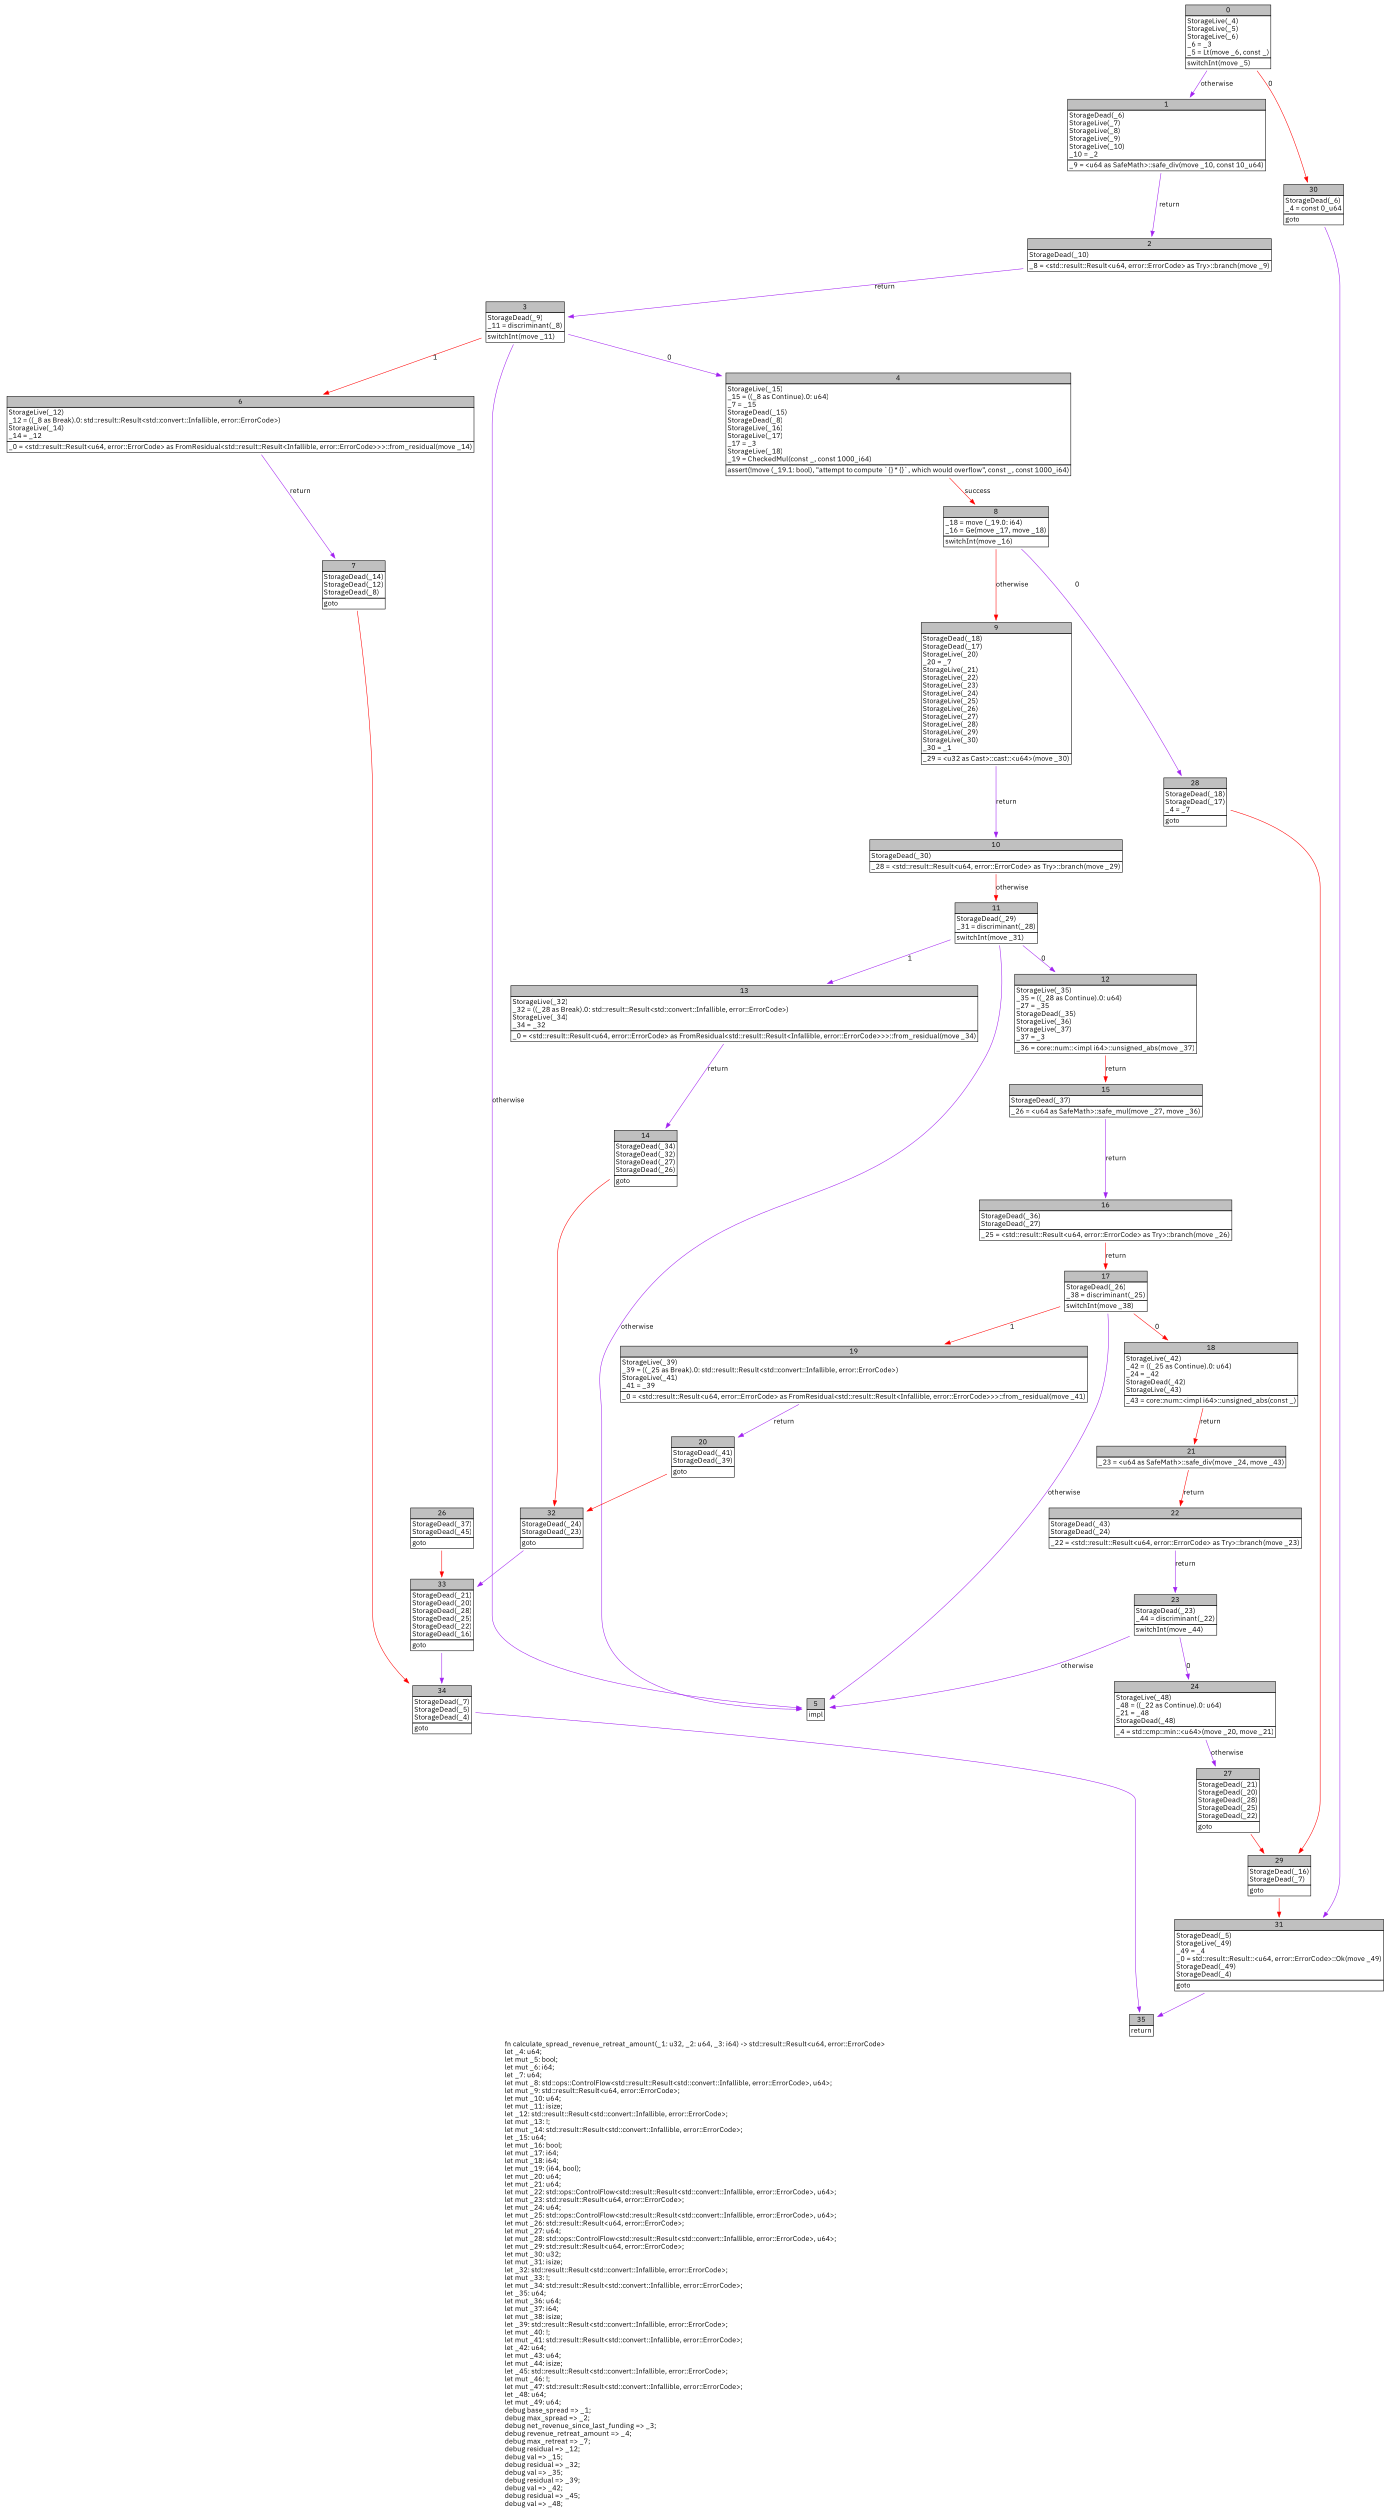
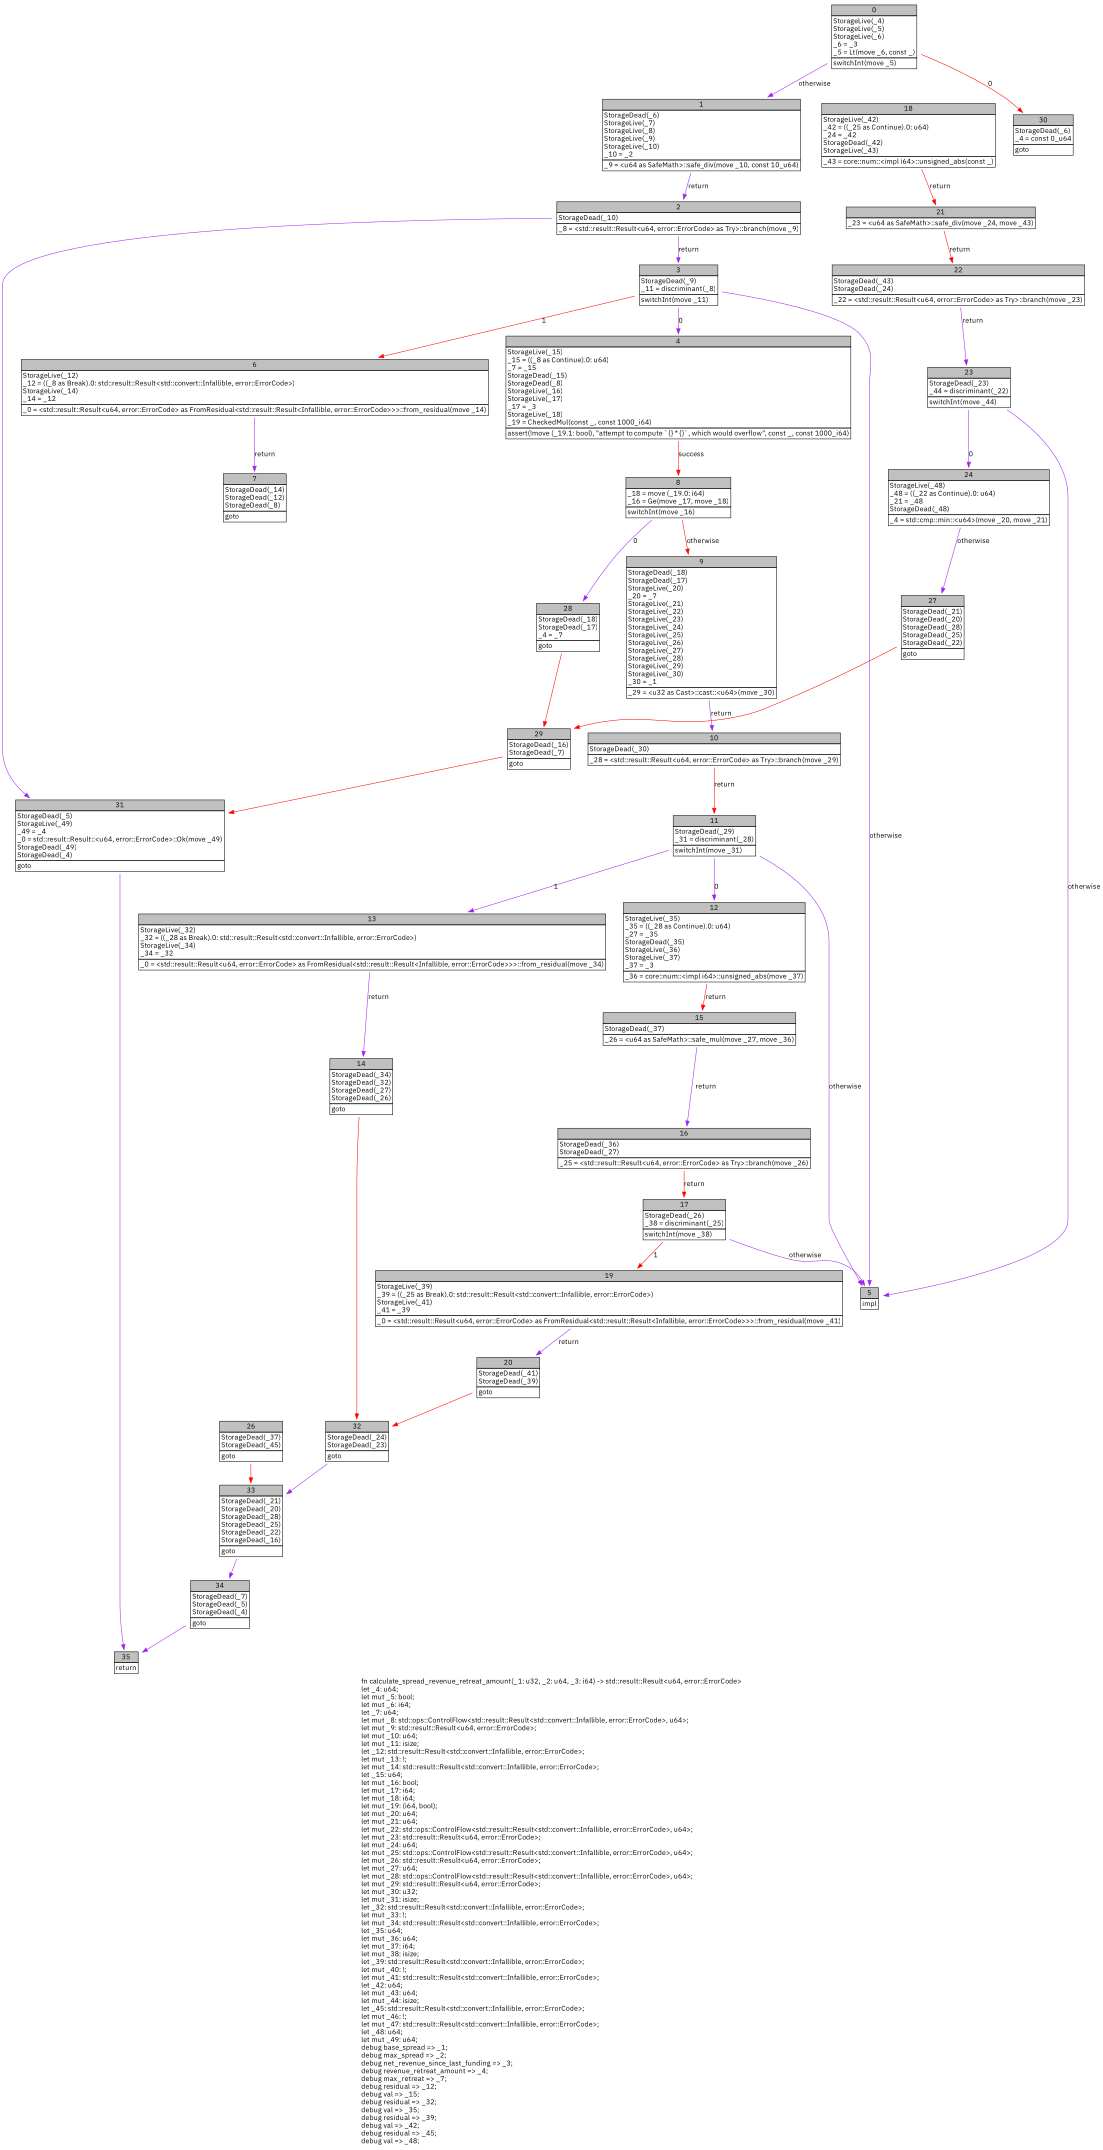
edge "10" -> "11": label "otherwise" -> "return"
edge "30" -> "31": now "2" -> "31"
edge "7" -> "34": removed
edge "17" -> "18": removed, label "0"
